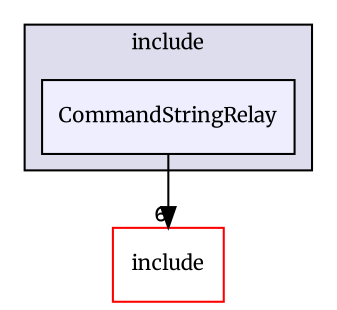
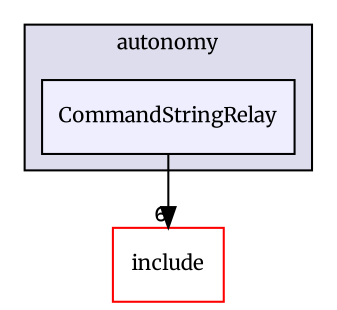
cluster "include": label "include" -> "autonomy"
